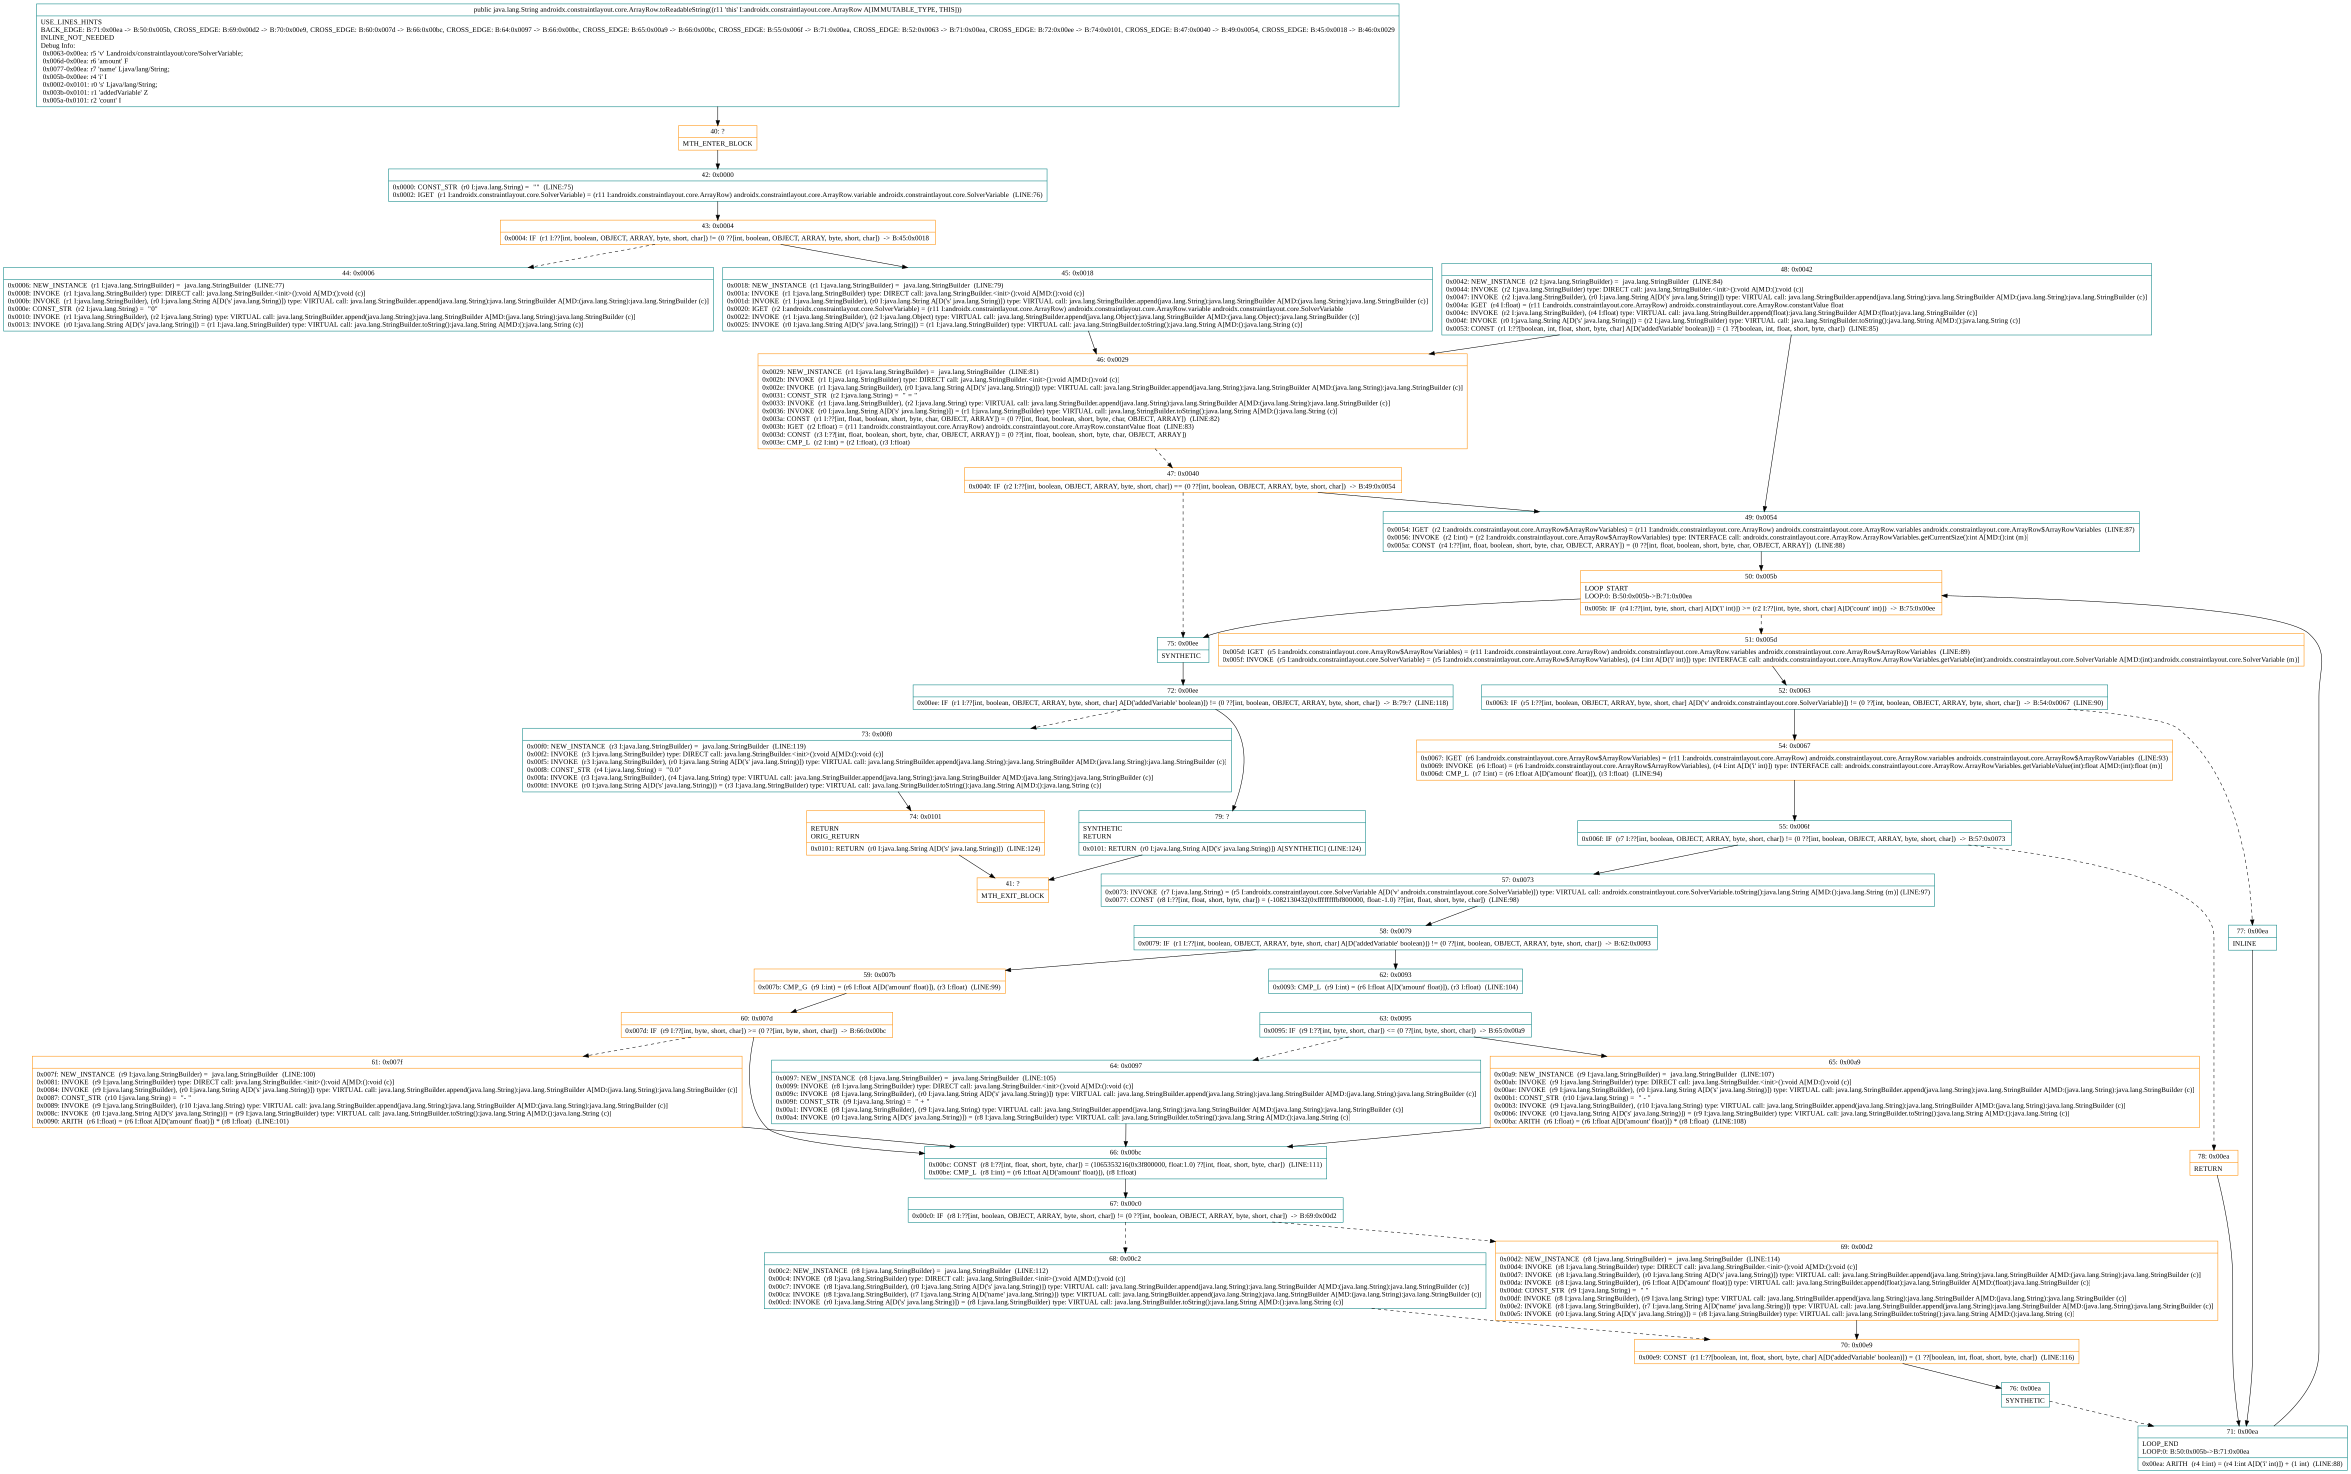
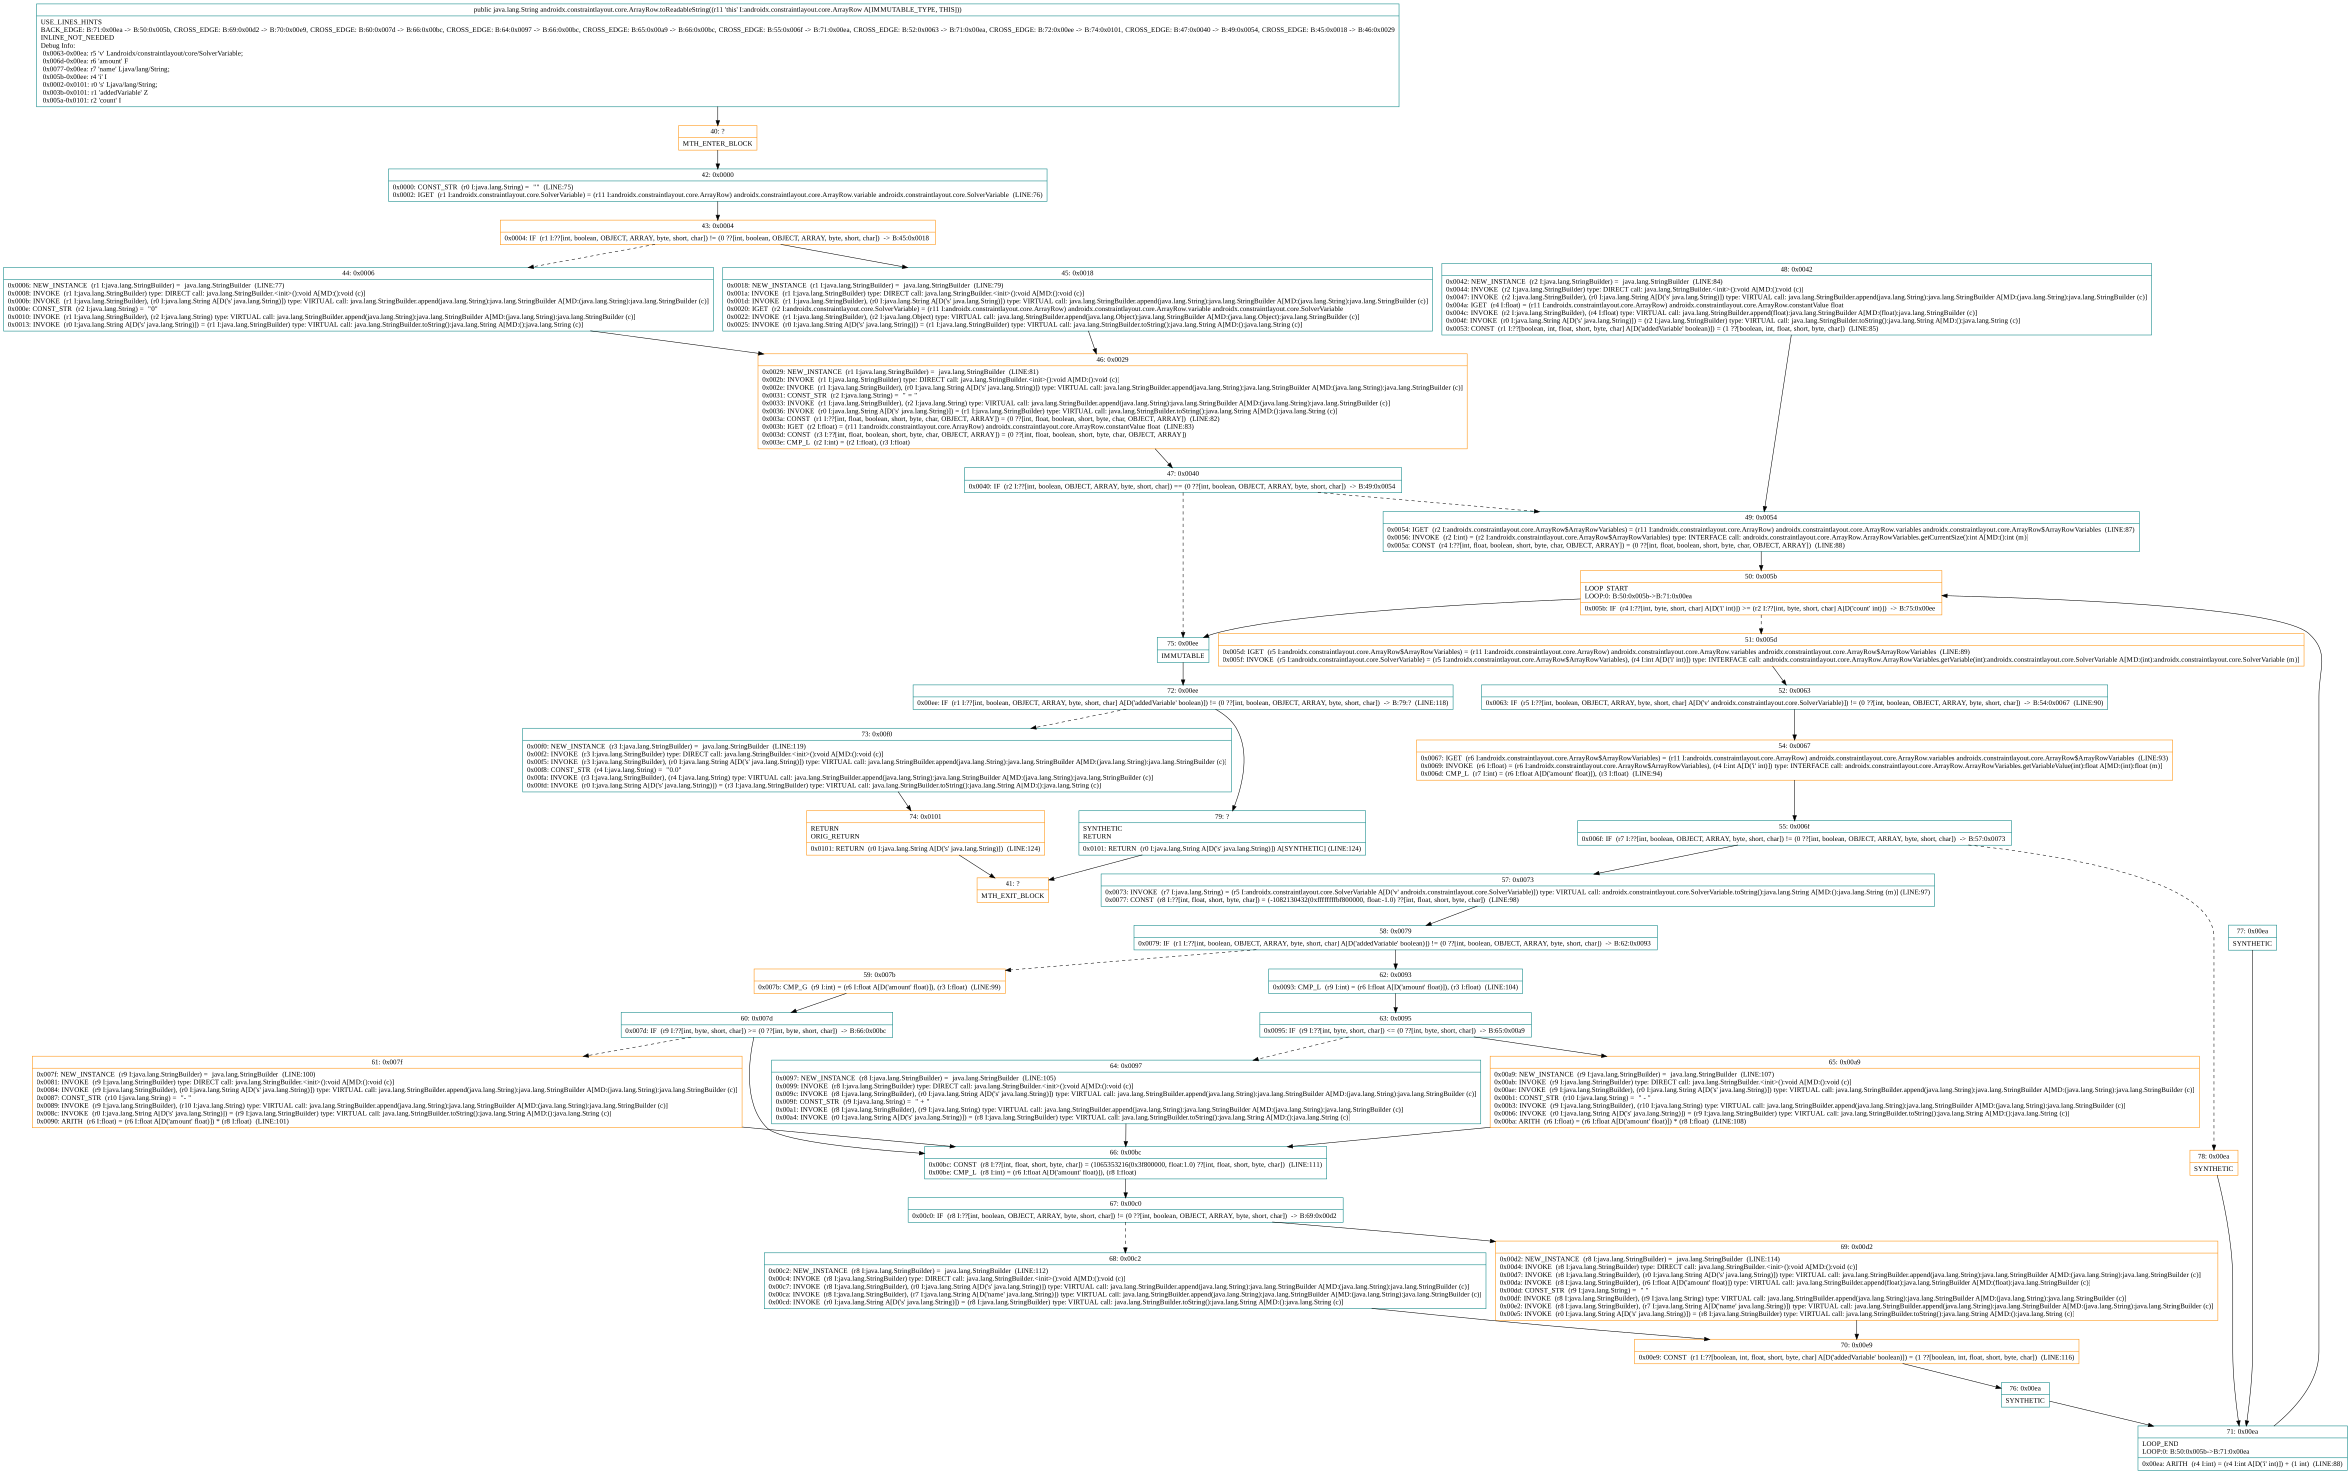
edge "48: 0x0042" -> "46: 0x0029": now "44: 0x0006" -> "46: 0x0029"
edge "46: 0x0029" -> "47: 0x0040": style dashed -> solid
node "47: 0x0040": color darkorange -> teal
edge "47: 0x0040" -> "49: 0x0054": style solid -> dashed
node "75: 0x00ee": text "SYNTHETIC" -> "IMMUTABLE"
edge "52: 0x0063" -> "77: 0x00ea": removed
node "77: 0x00ea": text "INLINE" -> "SYNTHETIC"
edge "58: 0x0079" -> "59: 0x007b": style solid -> dashed
edge "62: 0x0093" -> "63: 0x0095": added
node "60: 0x007d": color darkorange -> teal
node "78: 0x00ea": text "RETURN" -> "SYNTHETIC"
edge "67: 0x00c0" -> "69: 0x00d2": style dashed -> solid
edge "68: 0x00c2" -> "70: 0x00e9": style dashed -> solid
edge "76: 0x00ea" -> "71: 0x00ea": style dashed -> solid
